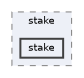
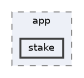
cluster "stake": label "stake" -> "app"
